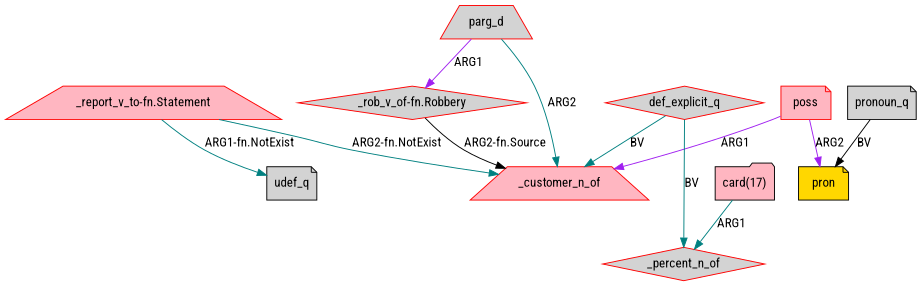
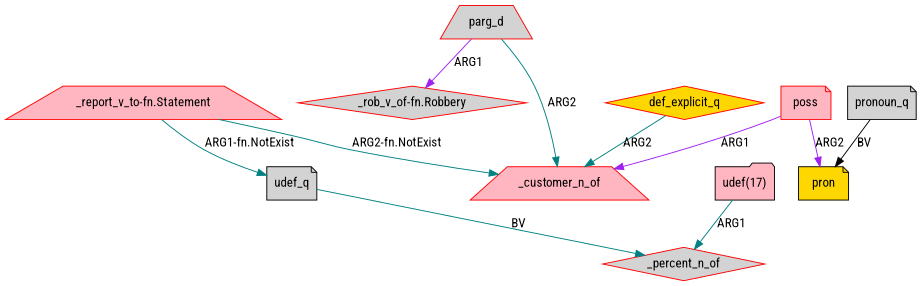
node "def_explicit_q": fillcolor lightgrey -> gold
edge "def_explicit_q" -> "_customer_n_of": label "BV" -> "ARG2"
edge "_rob_v_of-fn.Robbery" -> "_customer_n_of": removed, label "ARG2-fn.Source"
edge "def_explicit_q" -> "_percent_n_of": now "udef_q" -> "_percent_n_of"
node "card(17)": label "card(17)" -> "udef(17)"
